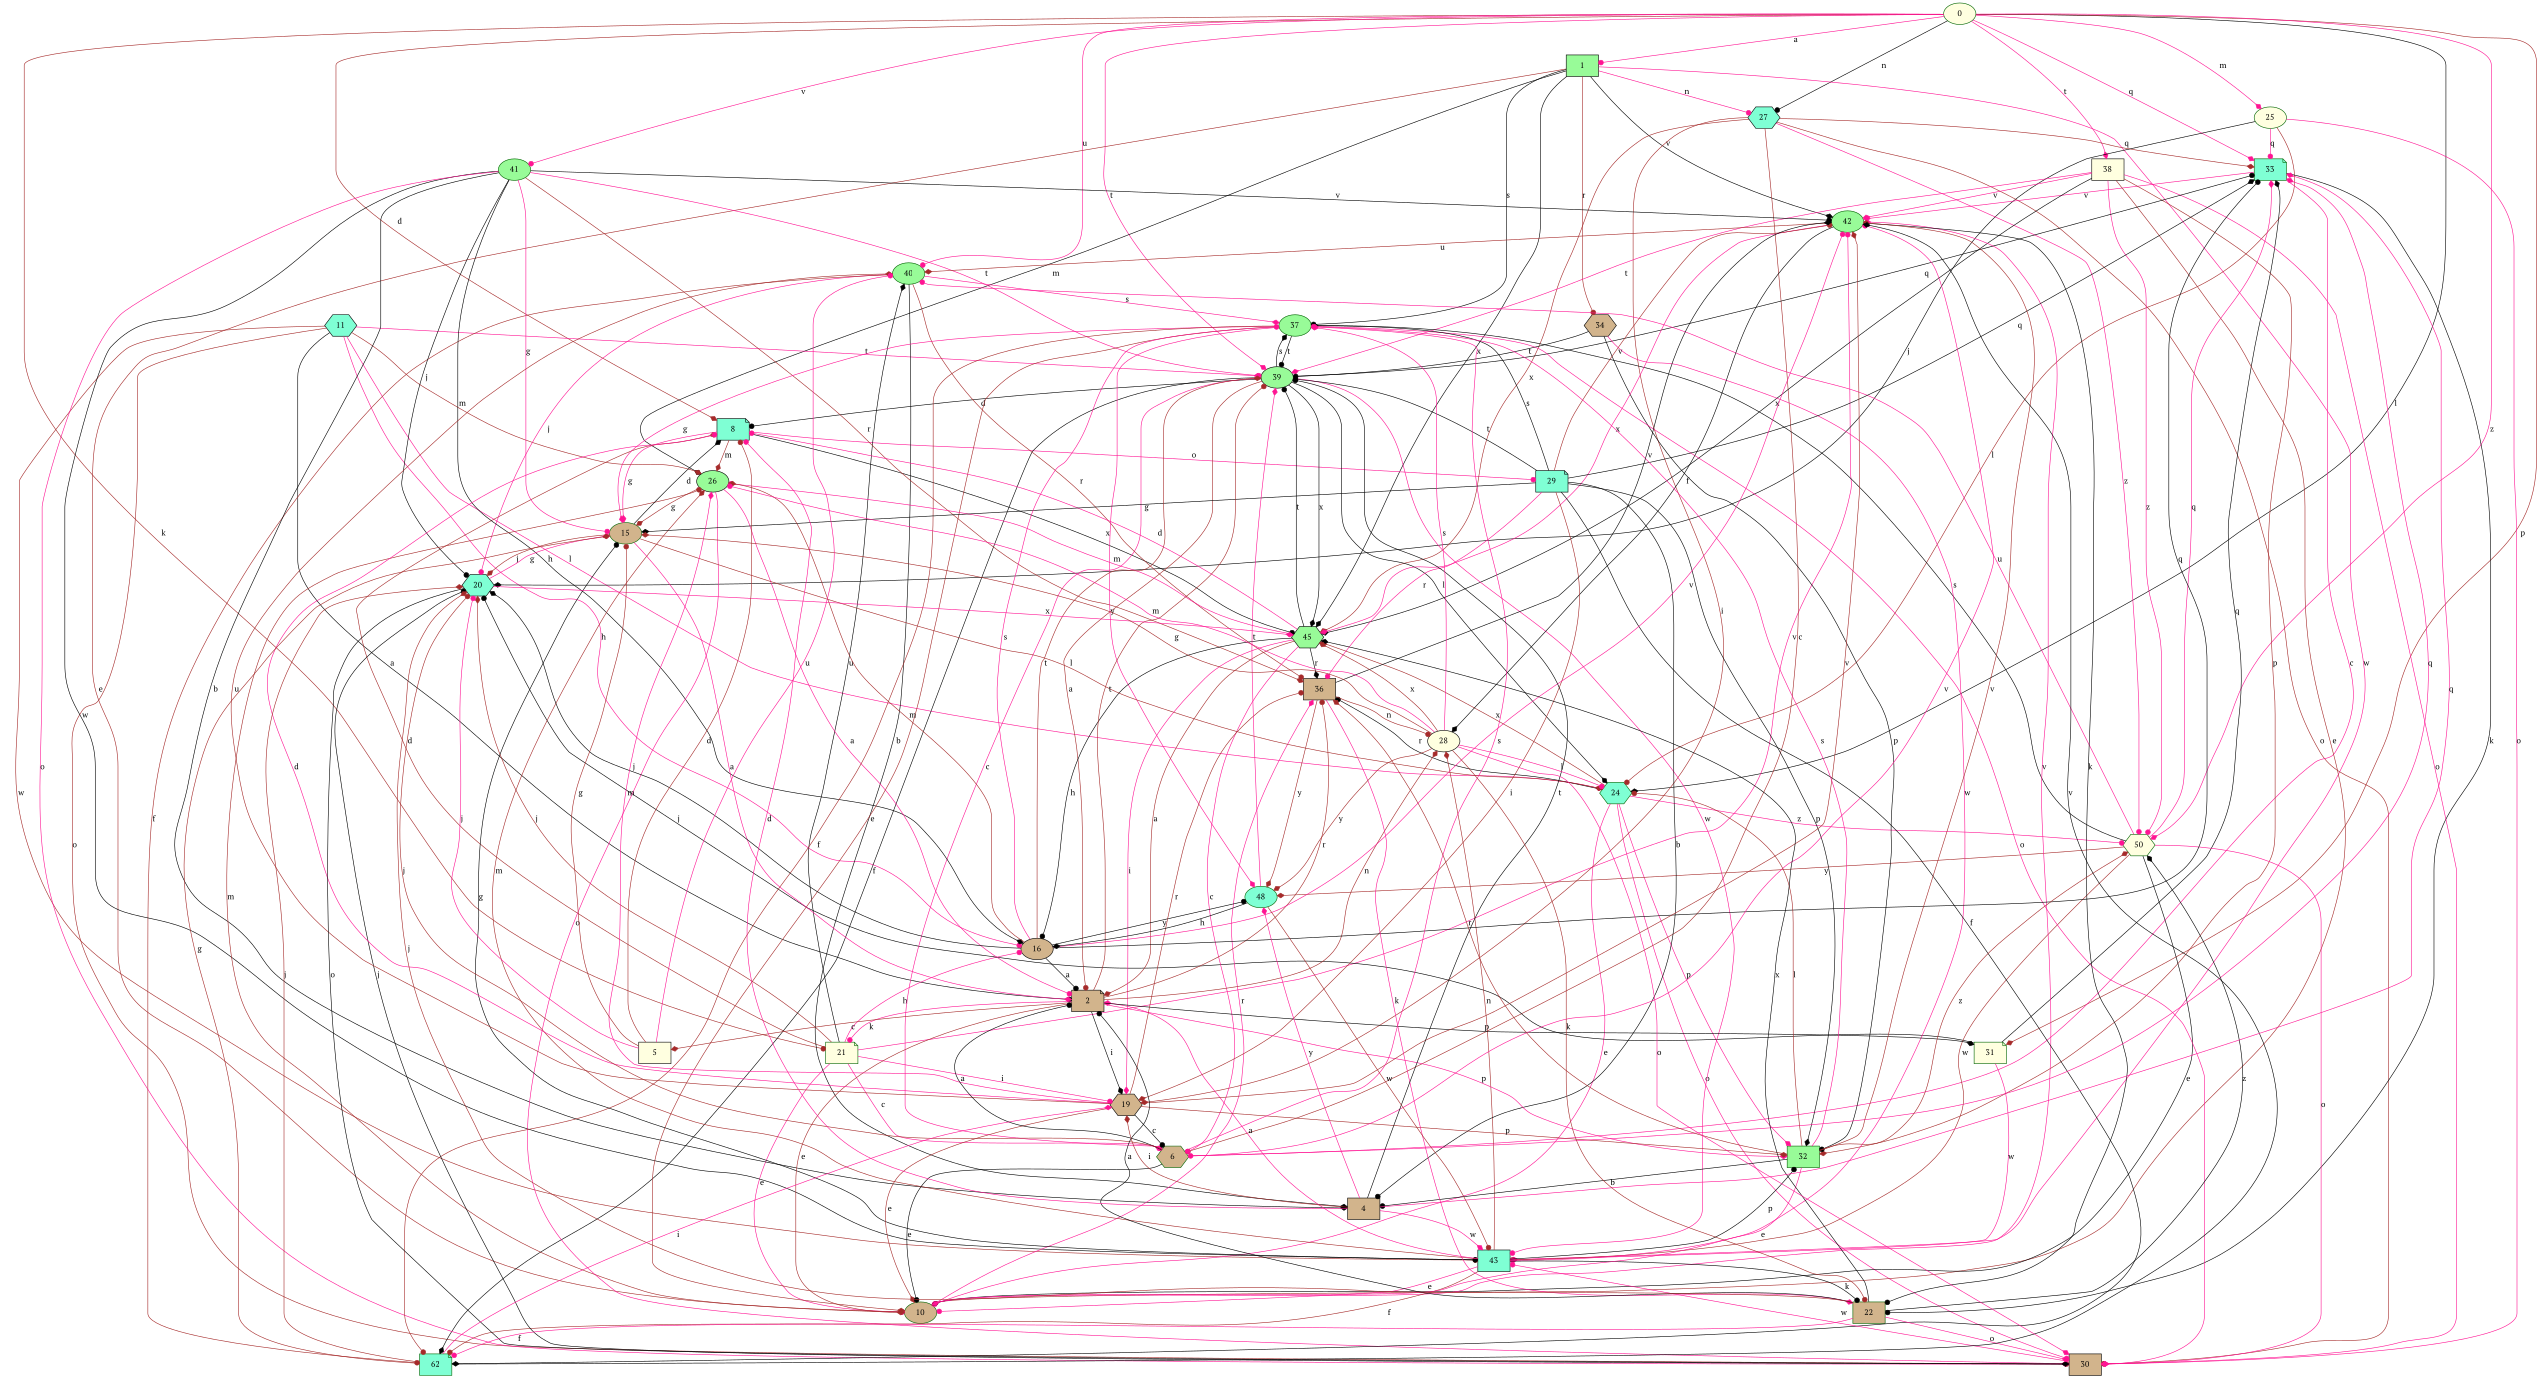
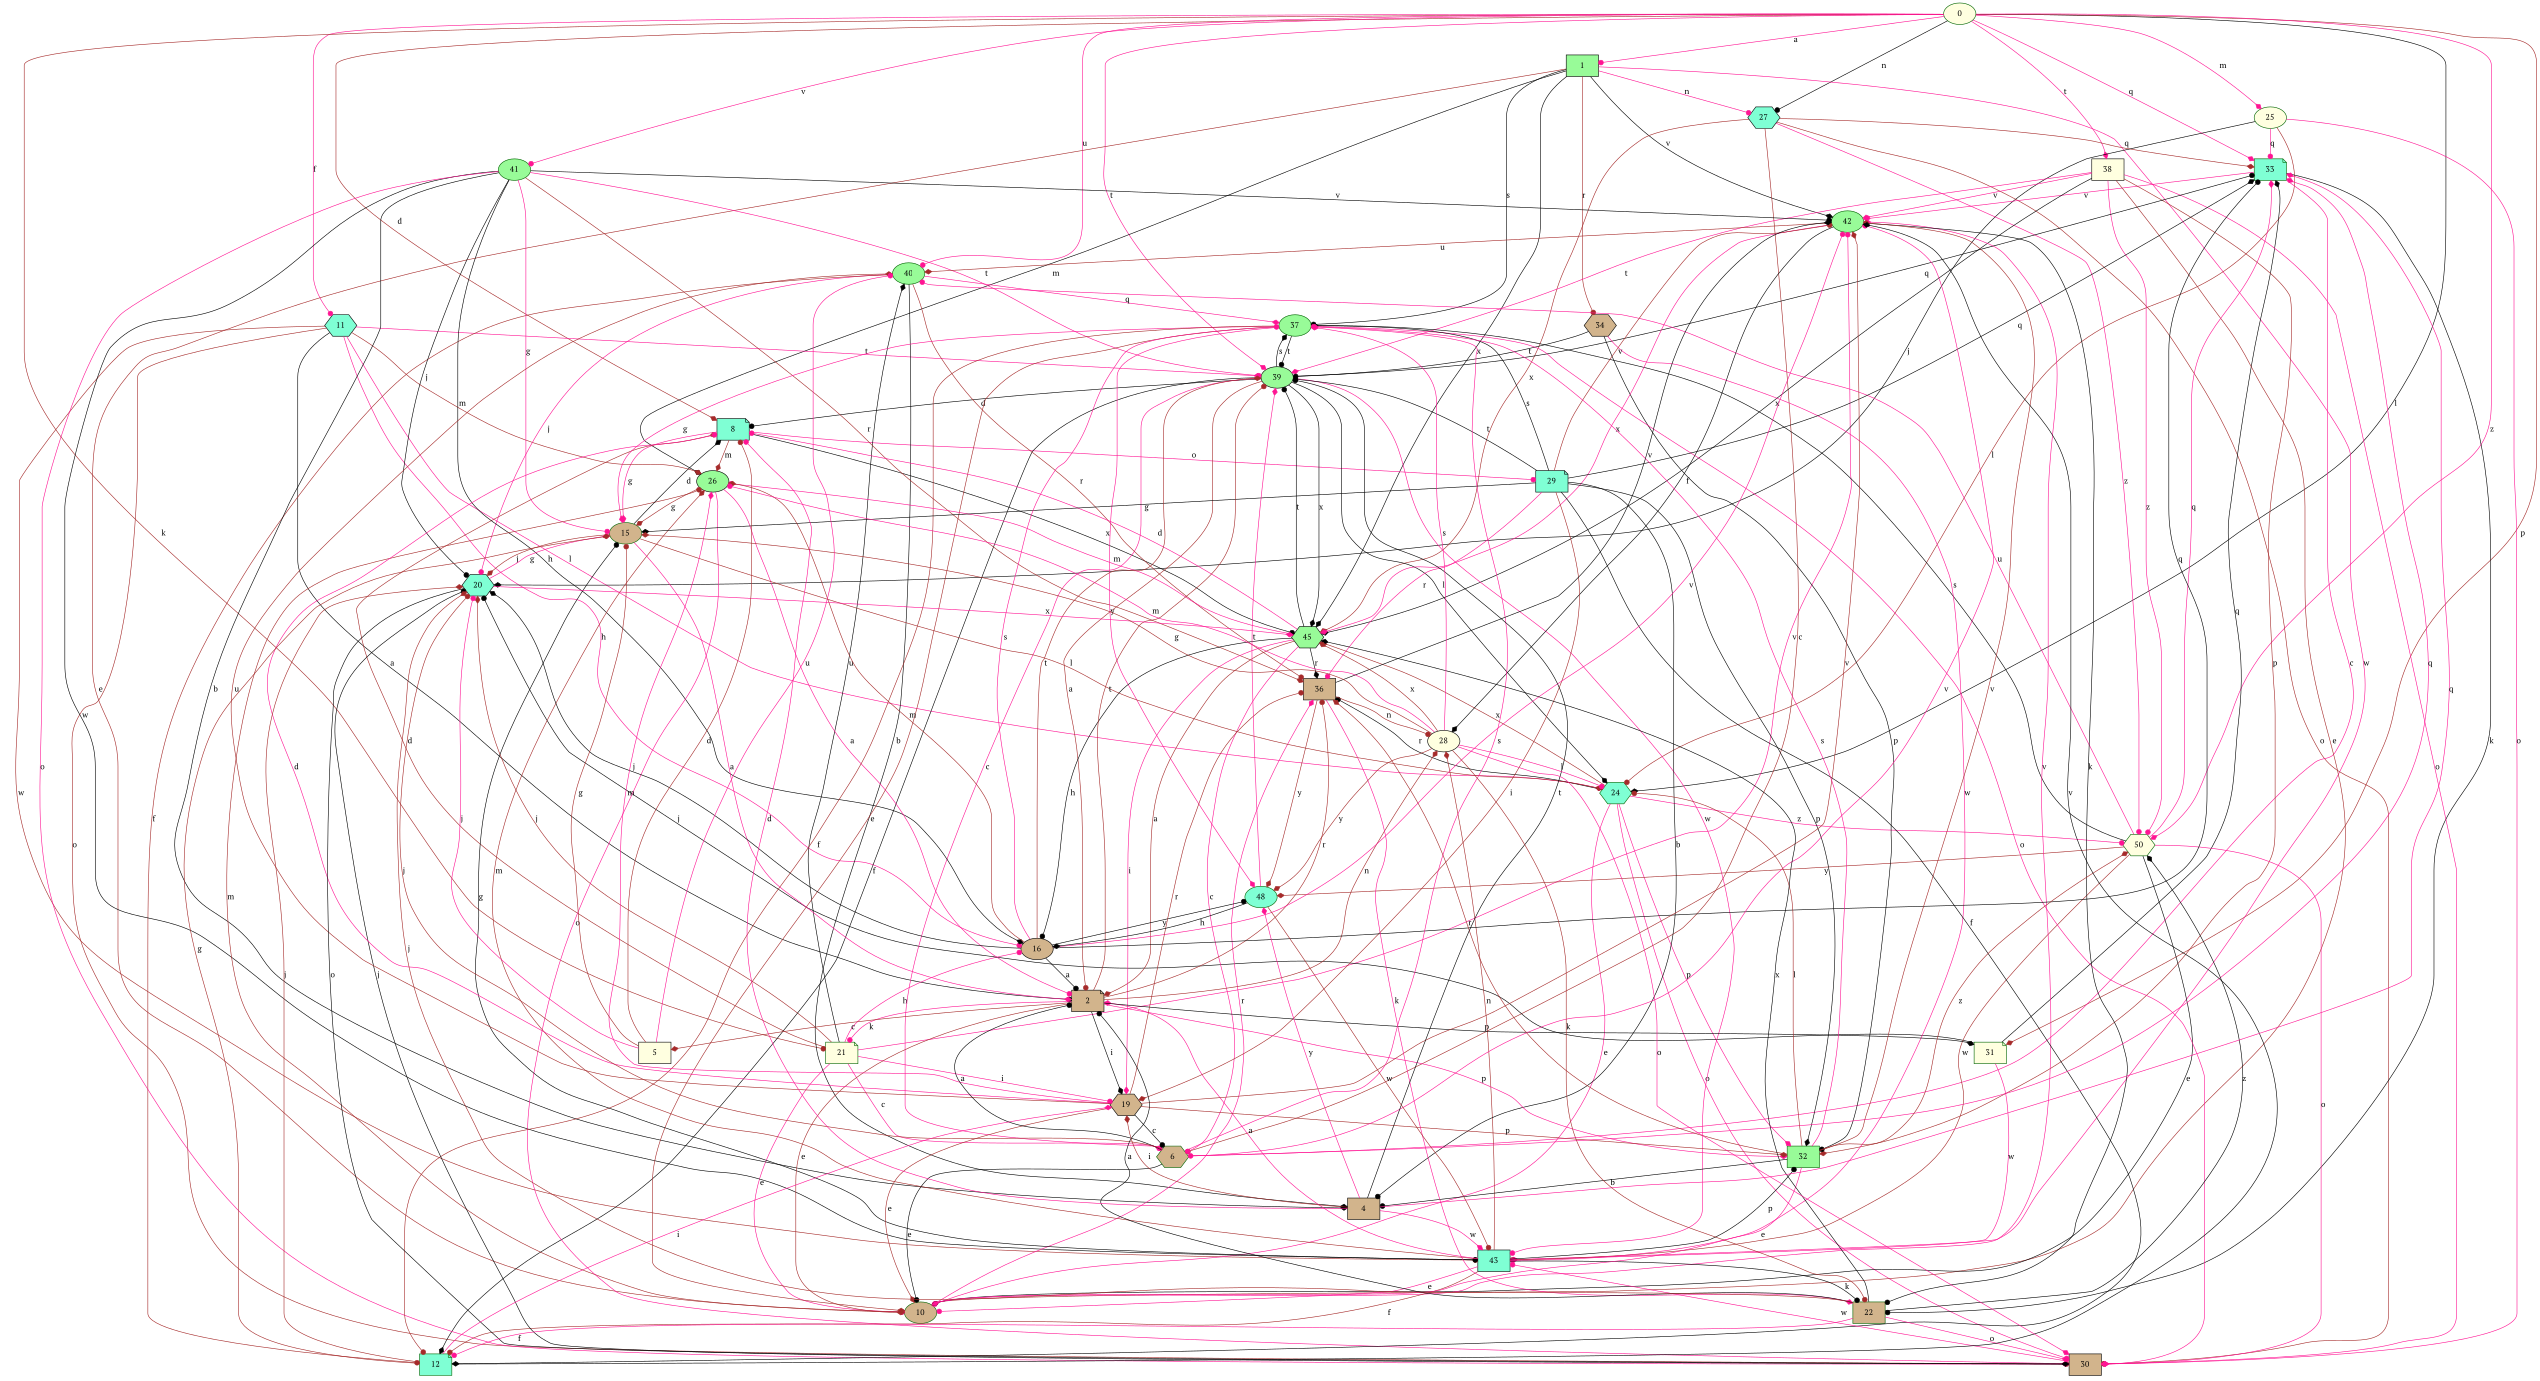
edge "0" -> "11": added, label "f"
edge "40" -> "37": label "s" -> "q"
edge "27" -> "19": removed, label "i"
node "62": label "62" -> "12"
